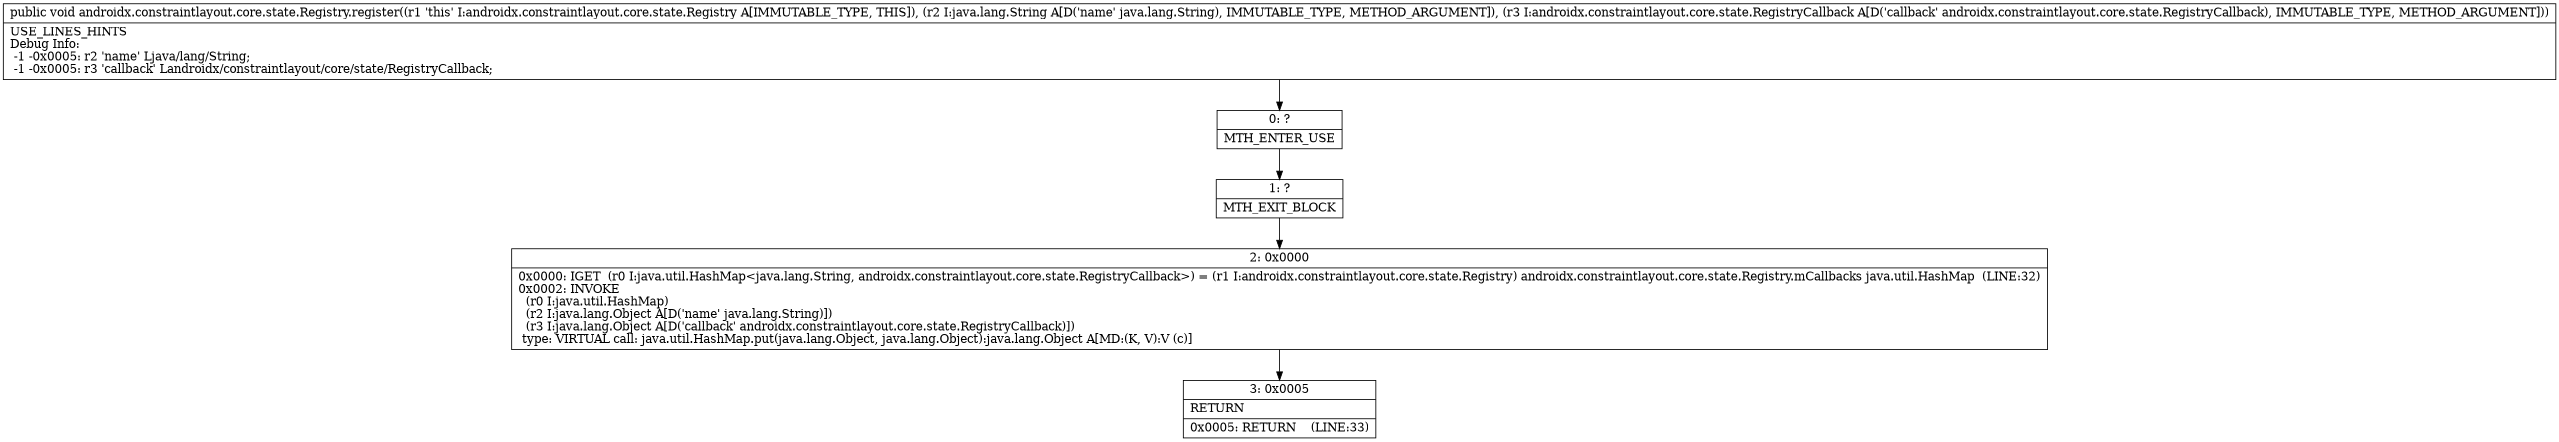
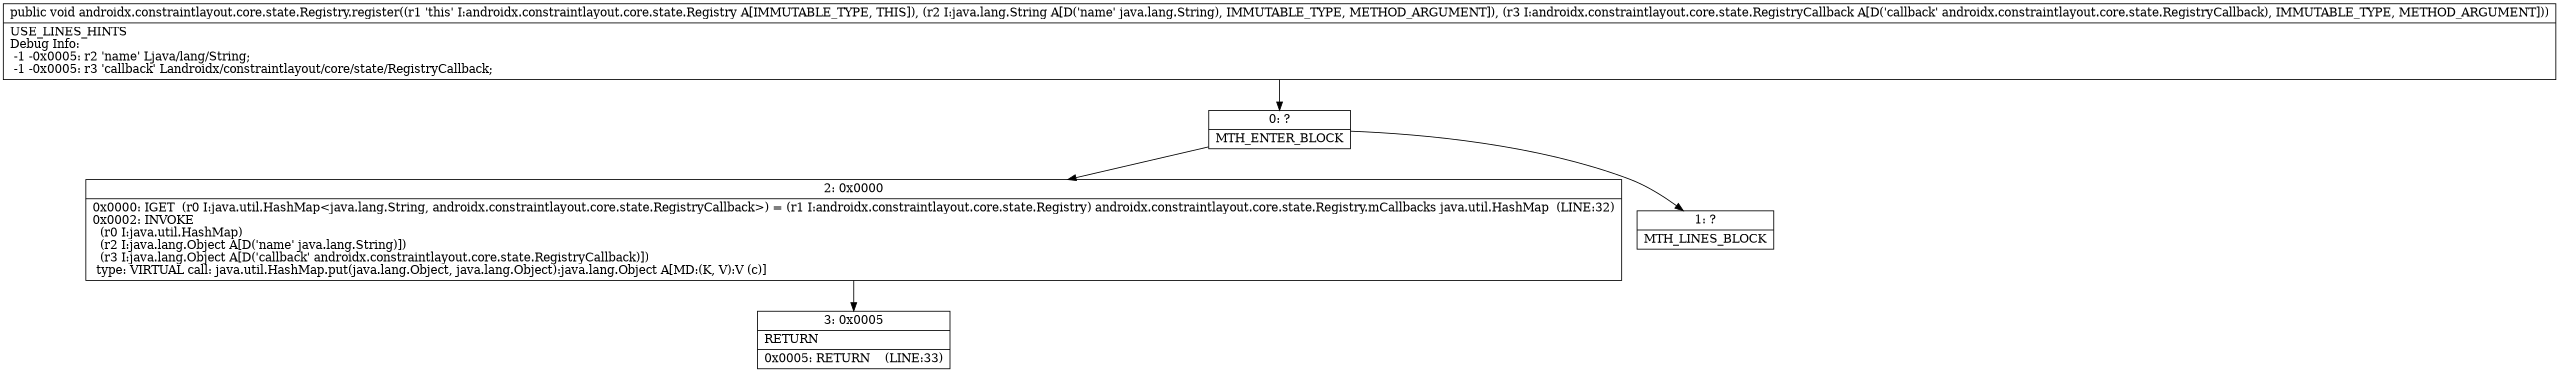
node "0: ?": text "MTH_ENTER_USE" -> "MTH_ENTER_BLOCK"
node "1: ?": text "MTH_EXIT_BLOCK" -> "MTH_LINES_BLOCK"
edge "1: ?" -> "2: 0x0000": now "0: ?" -> "2: 0x0000"
